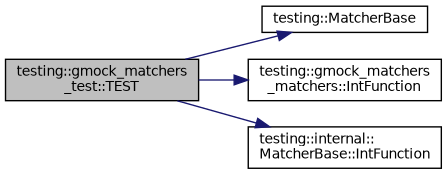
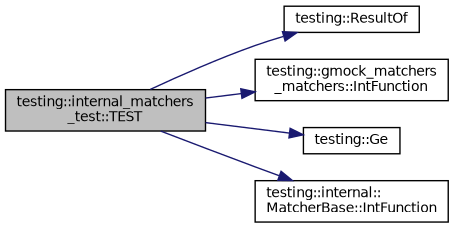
node "testing::MatcherBase": label "testing::MatcherBase" -> "testing::ResultOf"
node "testing::gmock_matchers _test::TEST": label "testing::gmock_matchers _test::TEST" -> "testing::internal_matchers _test::TEST"
node "testing::Ge": added
